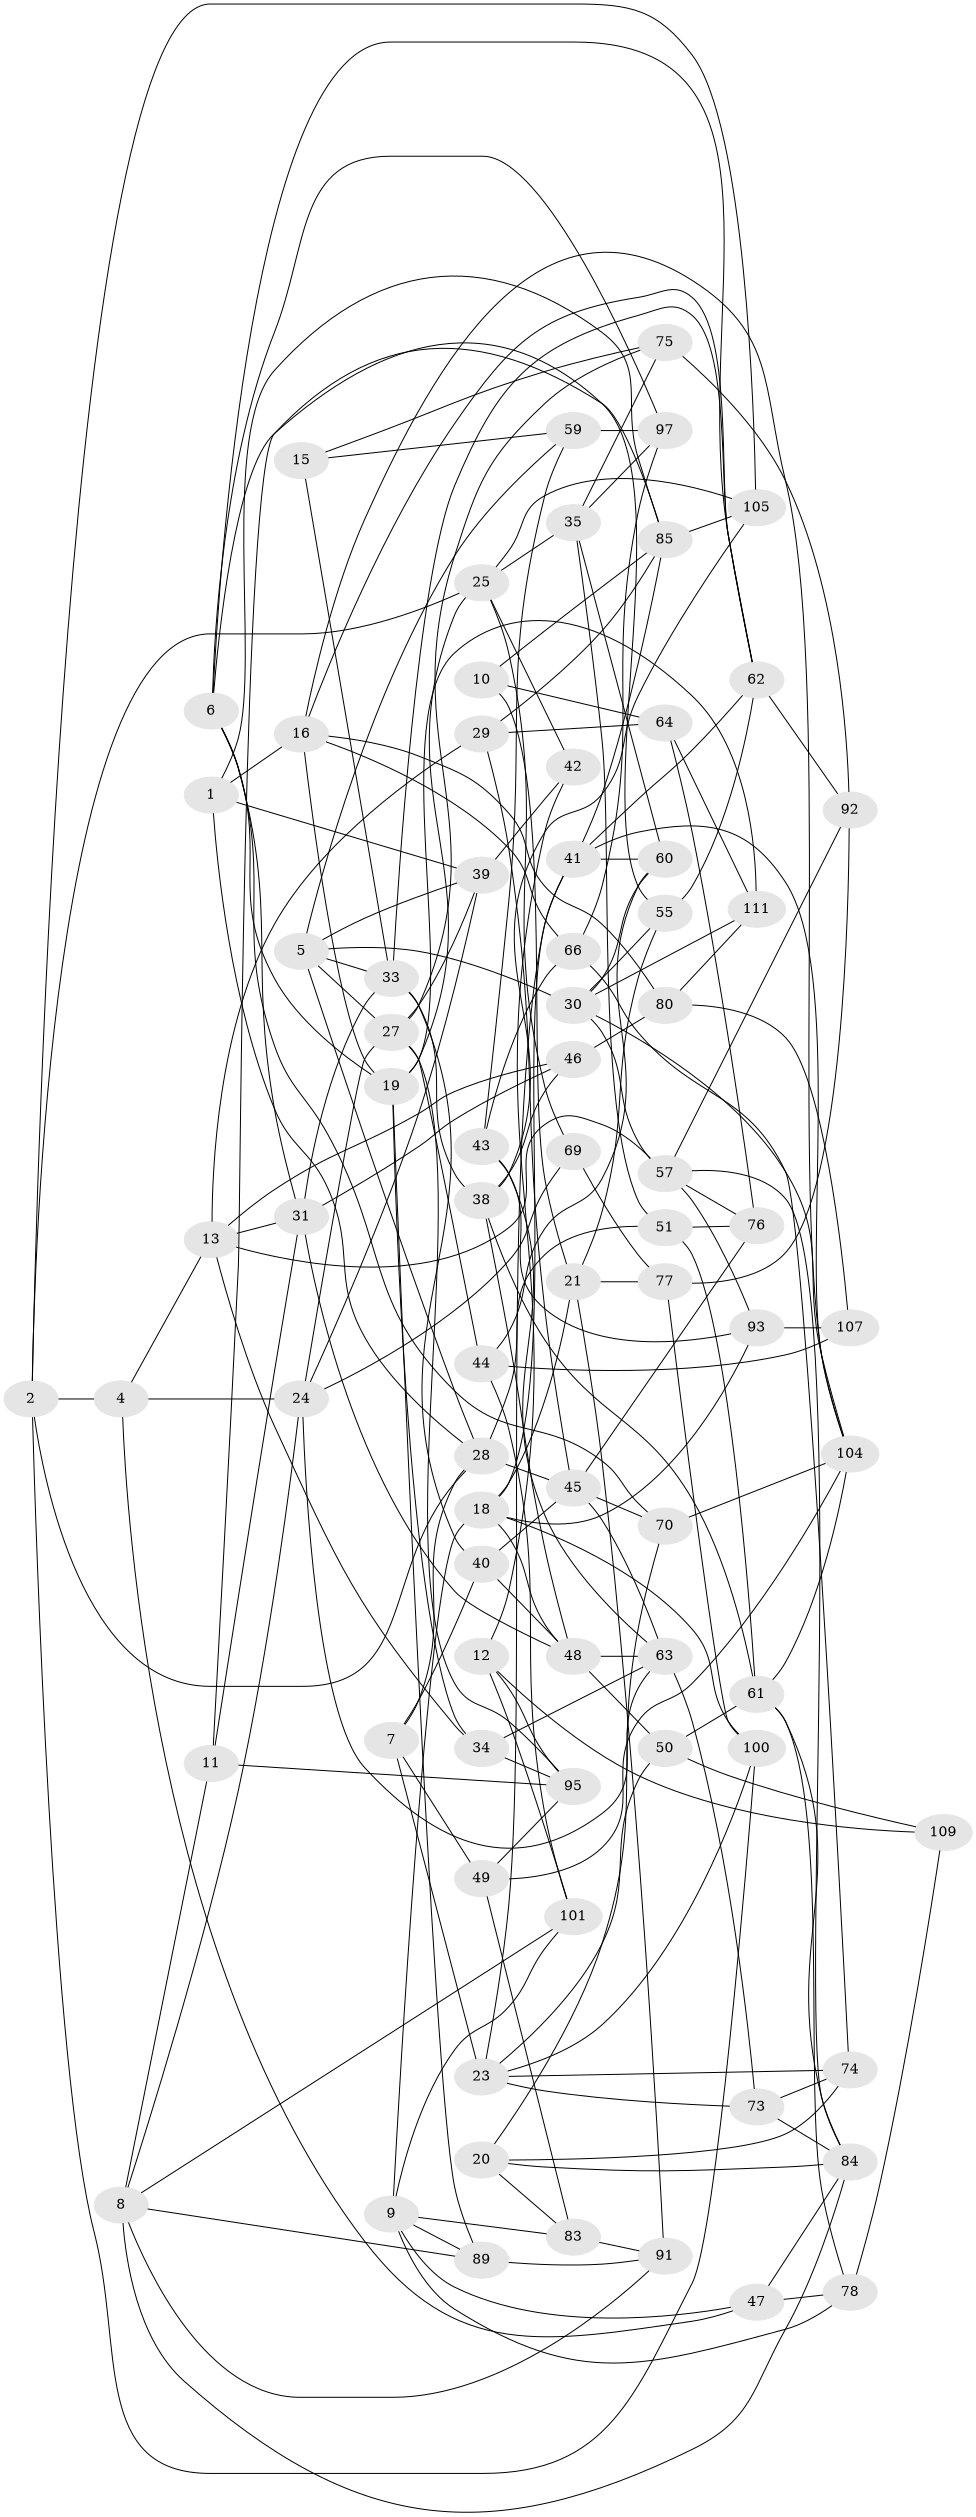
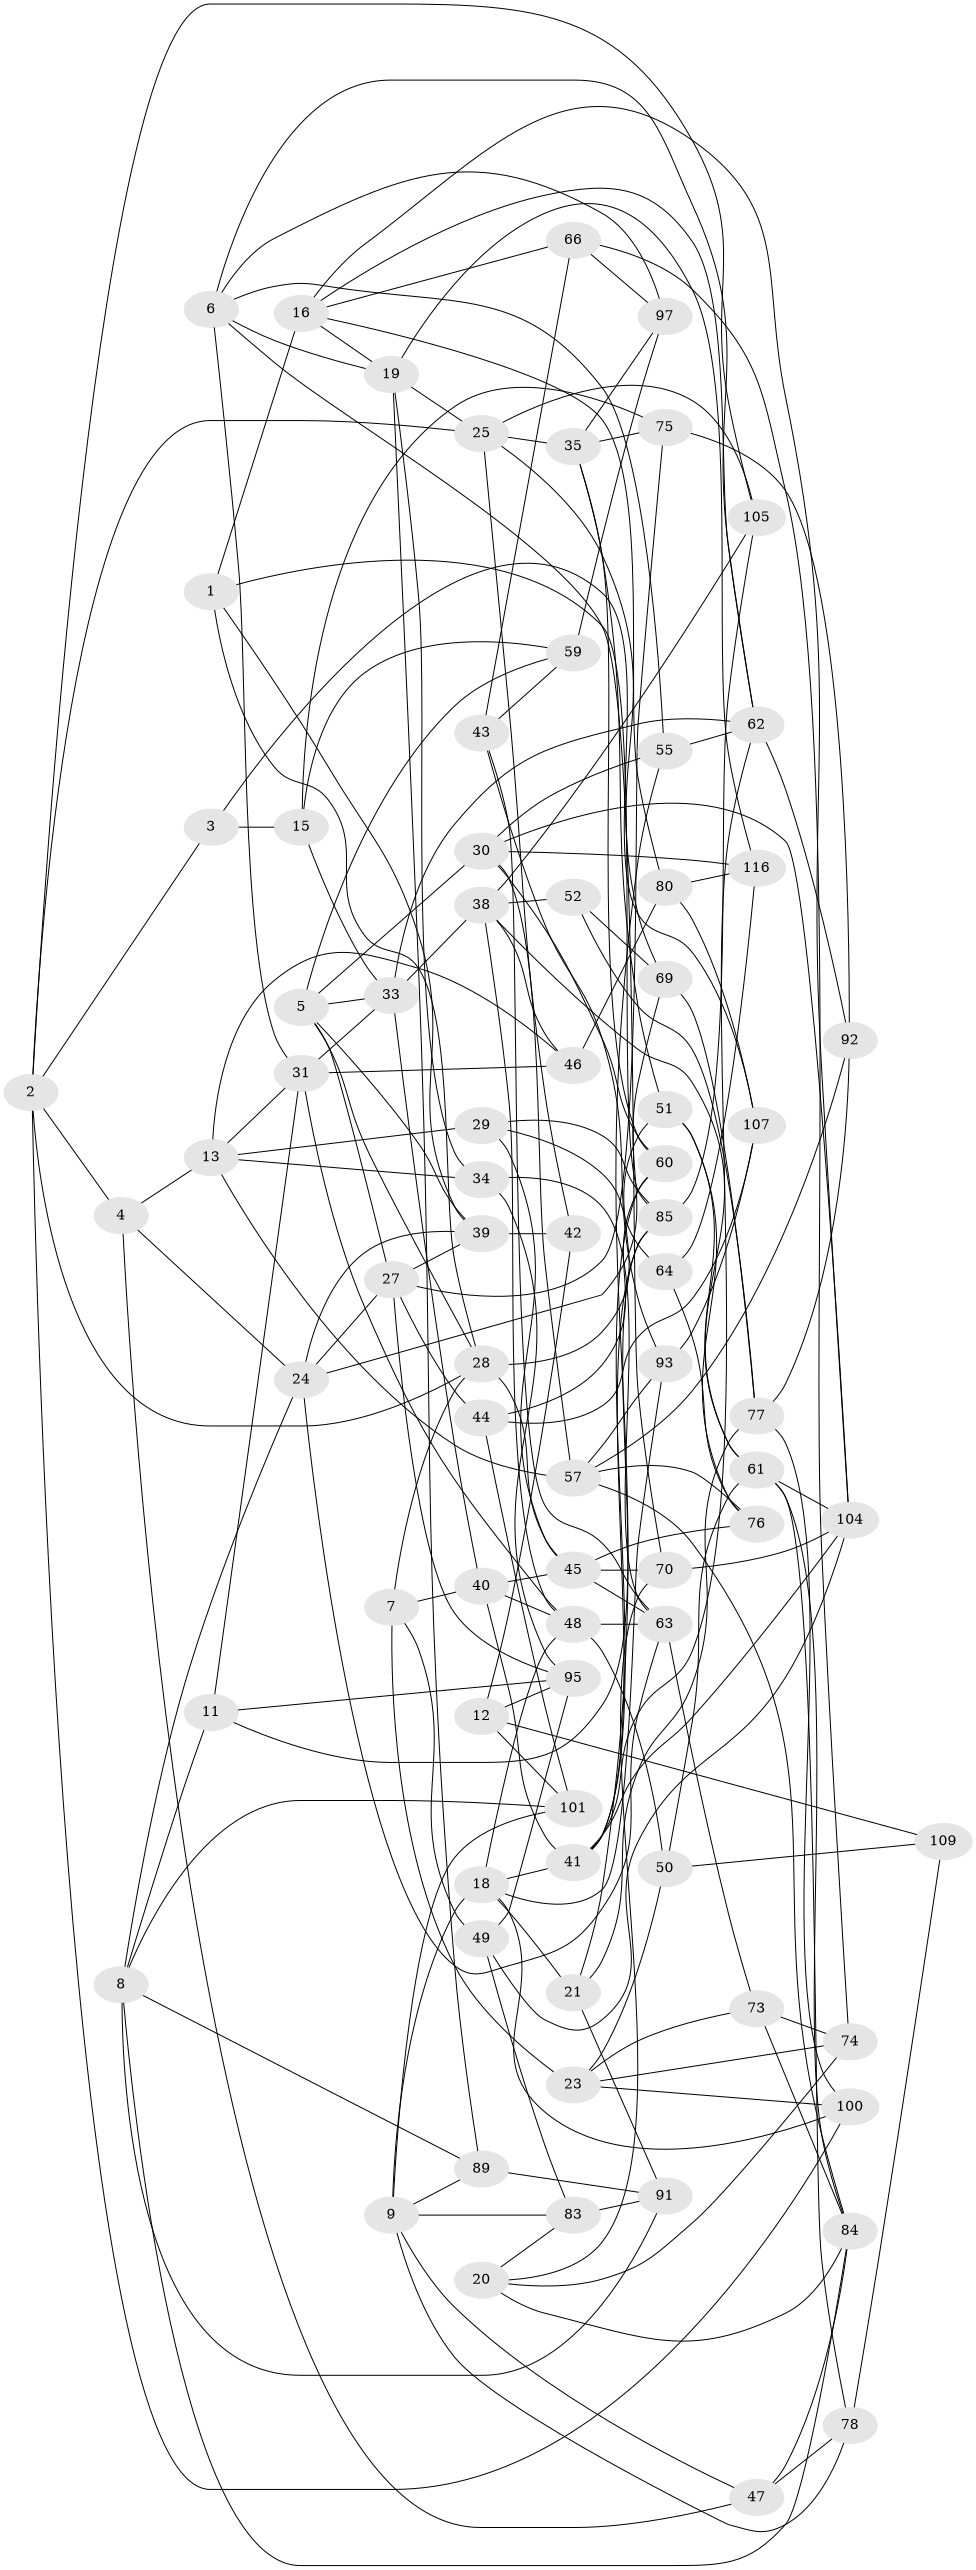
node "10": removed
node "3": added
node "52": added
node "111": label "111" -> "116"
edge "41" -- "23": now "41" -- "40"
